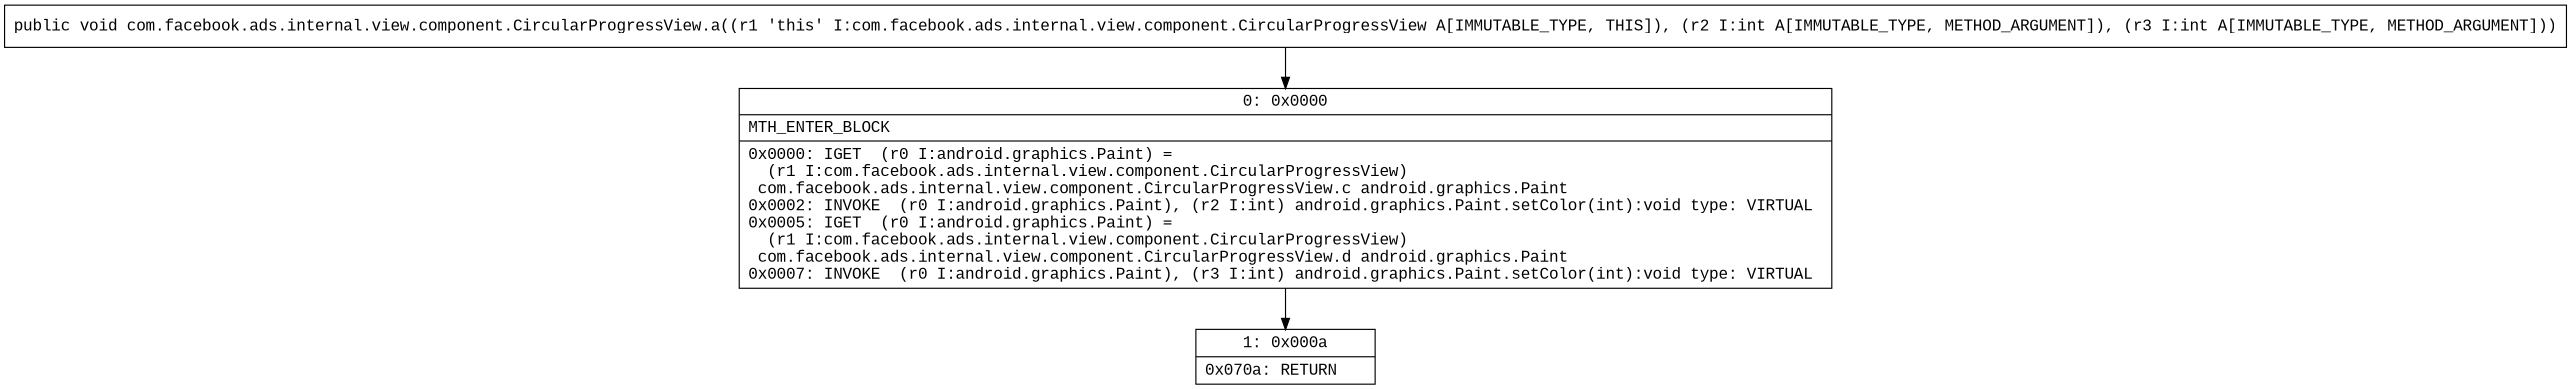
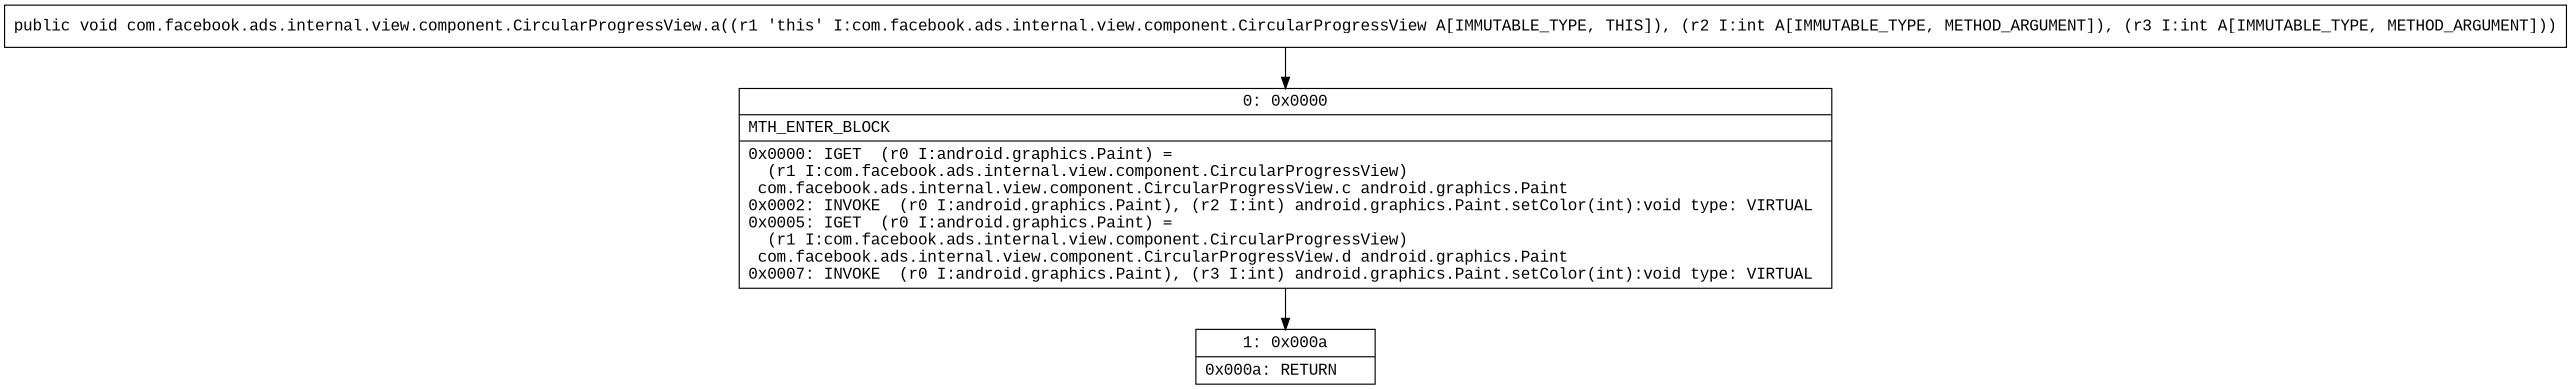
node "1: 0x000a": text "0x070a: RETURN" -> "0x000a: RETURN"
